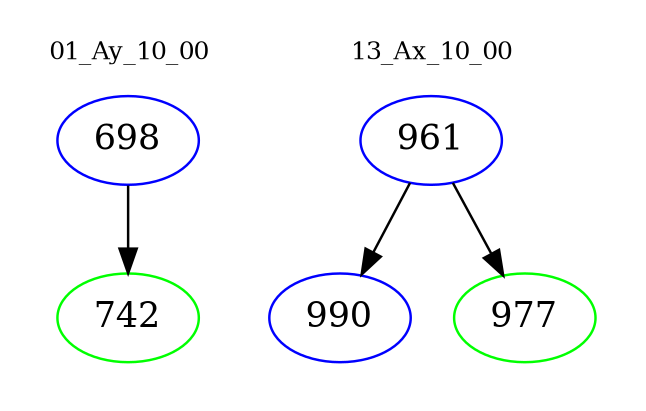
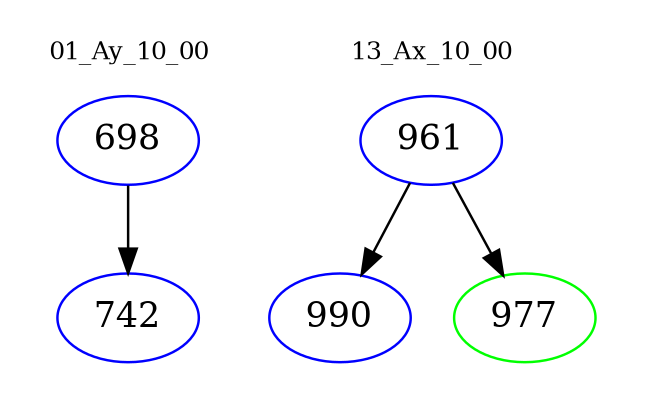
node "742": color green -> blue
